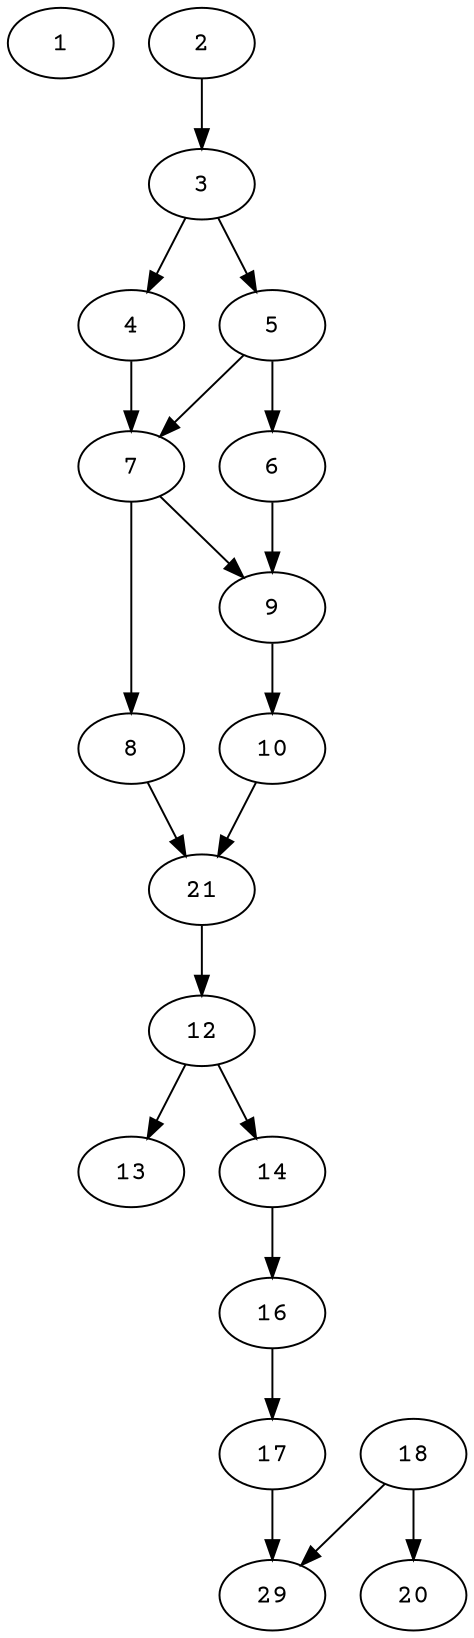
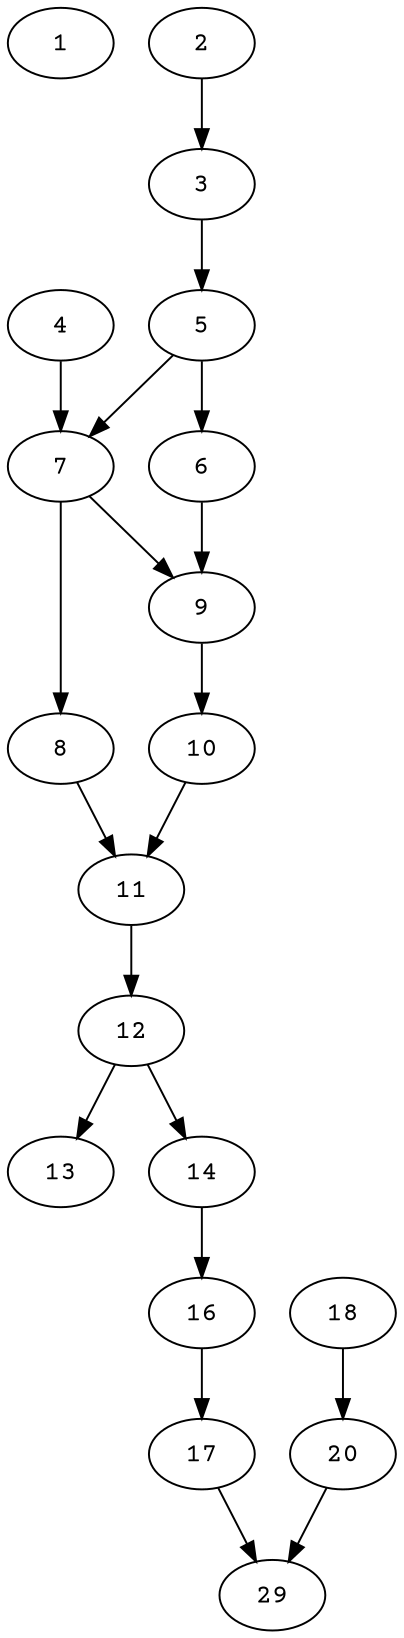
edge "3" -> "4": removed
node "21": label "21" -> "11"
edge "18" -> "29": now "20" -> "29"
